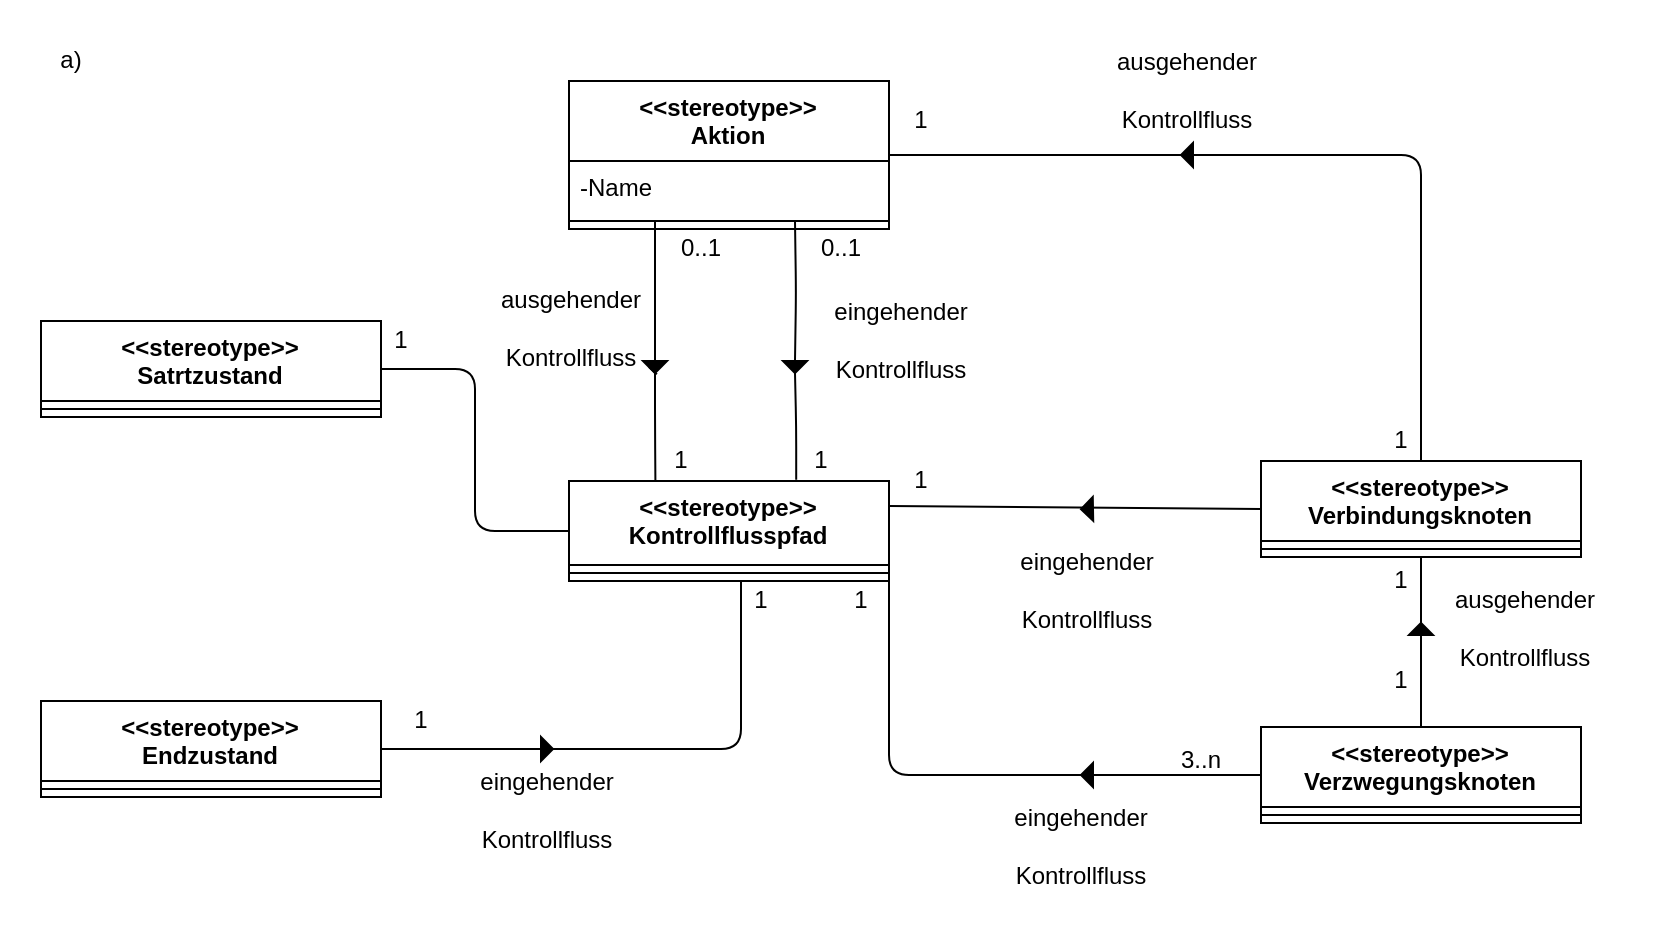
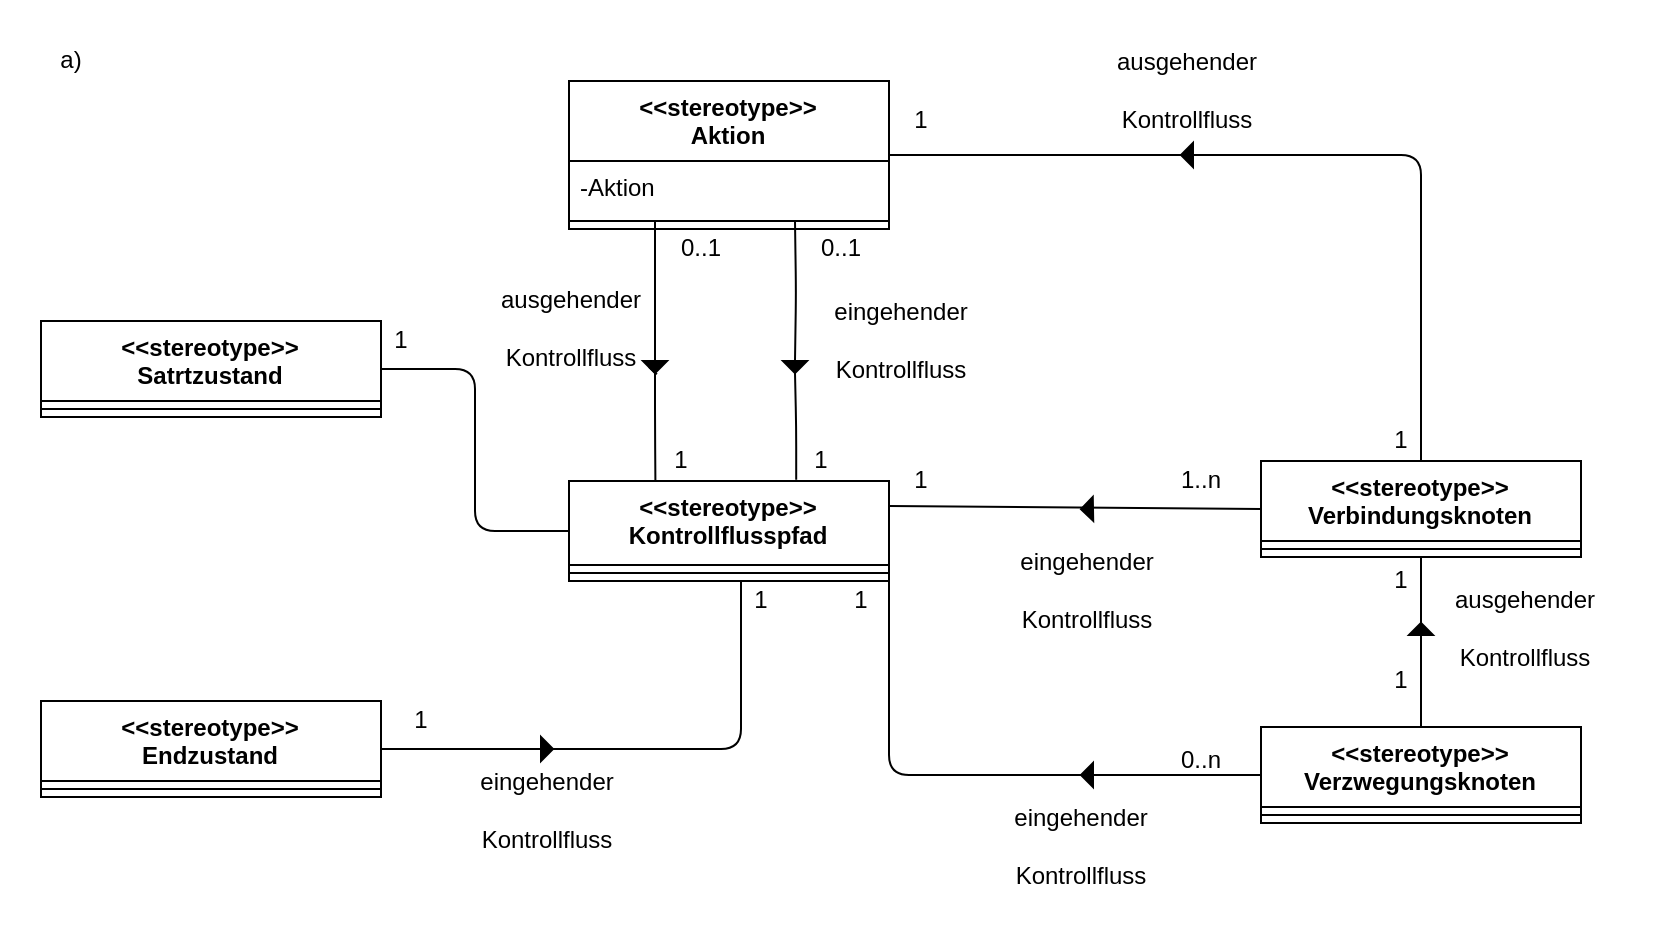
node "-Name": label "-Name" -> "-Aktion"
node "1..n": added
node "3..n": label "3..n" -> "0..n"
